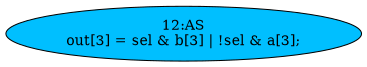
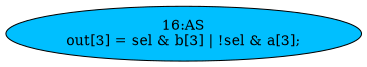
node "12:AS out[3] = sel & b[3] | !sel & a[3];": label "12:AS out[3] = sel & b[3] | !sel & a[3];" -> "16:AS out[3] = sel & b[3] | !sel & a[3];"
